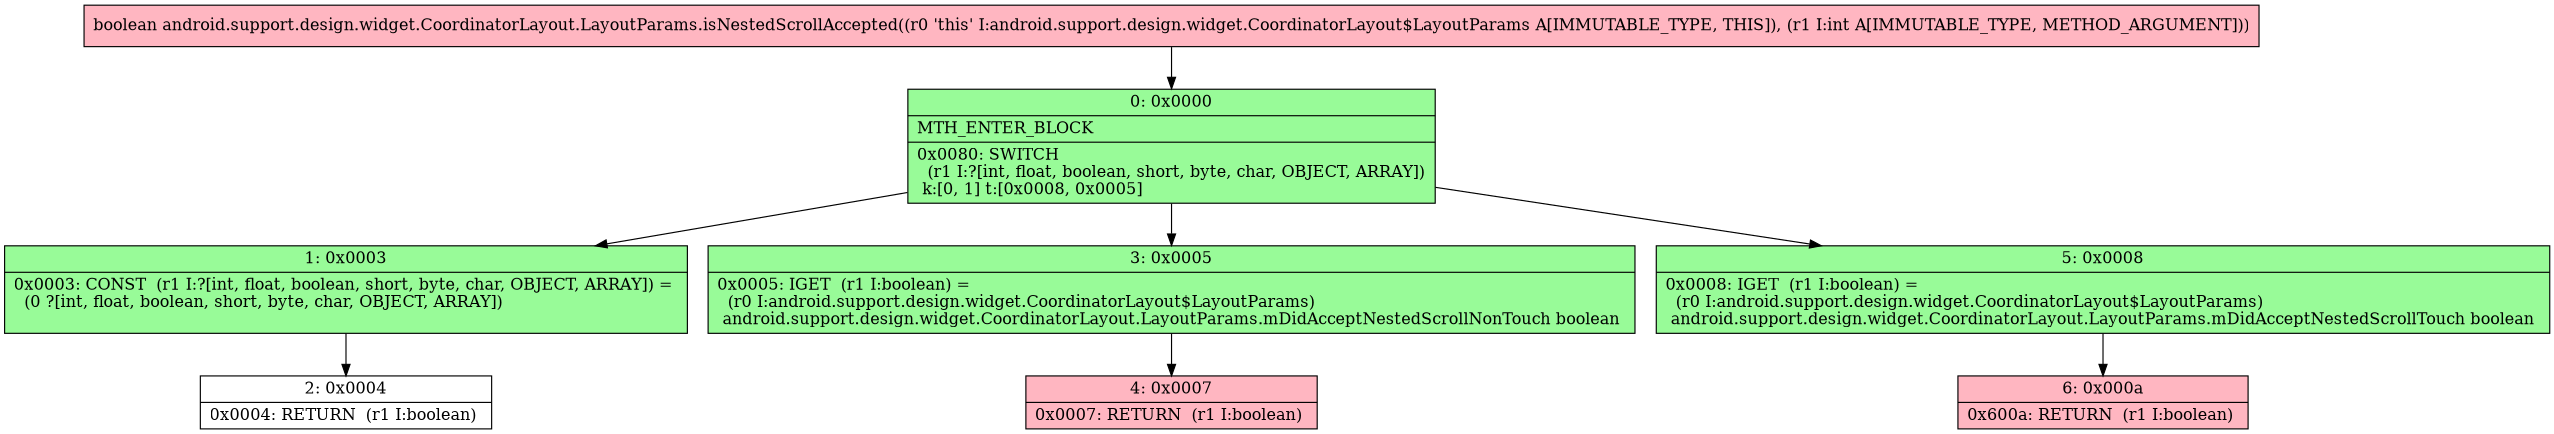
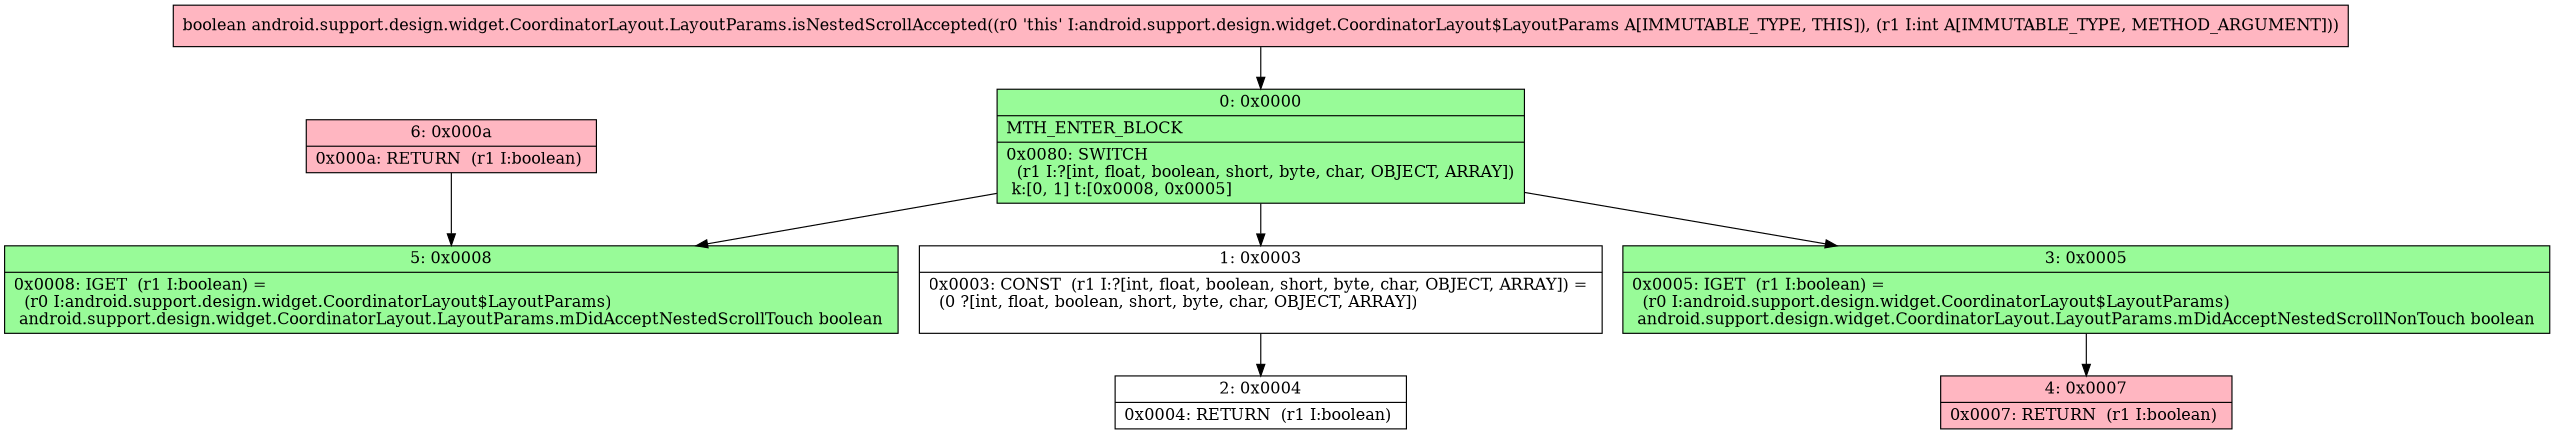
node "1: 0x0003": fillcolor palegreen -> white
edge "5: 0x0008" -> "6: 0x000a": reversed
node "6: 0x000a": text "0x600a: RETURN  (r1 I:boolean)" -> "0x000a: RETURN  (r1 I:boolean)"
